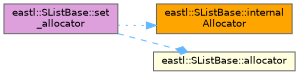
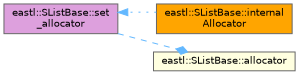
edge "eastl::SListBase::set _allocator" -> "eastl::SListBase::internal Allocator": reversed
